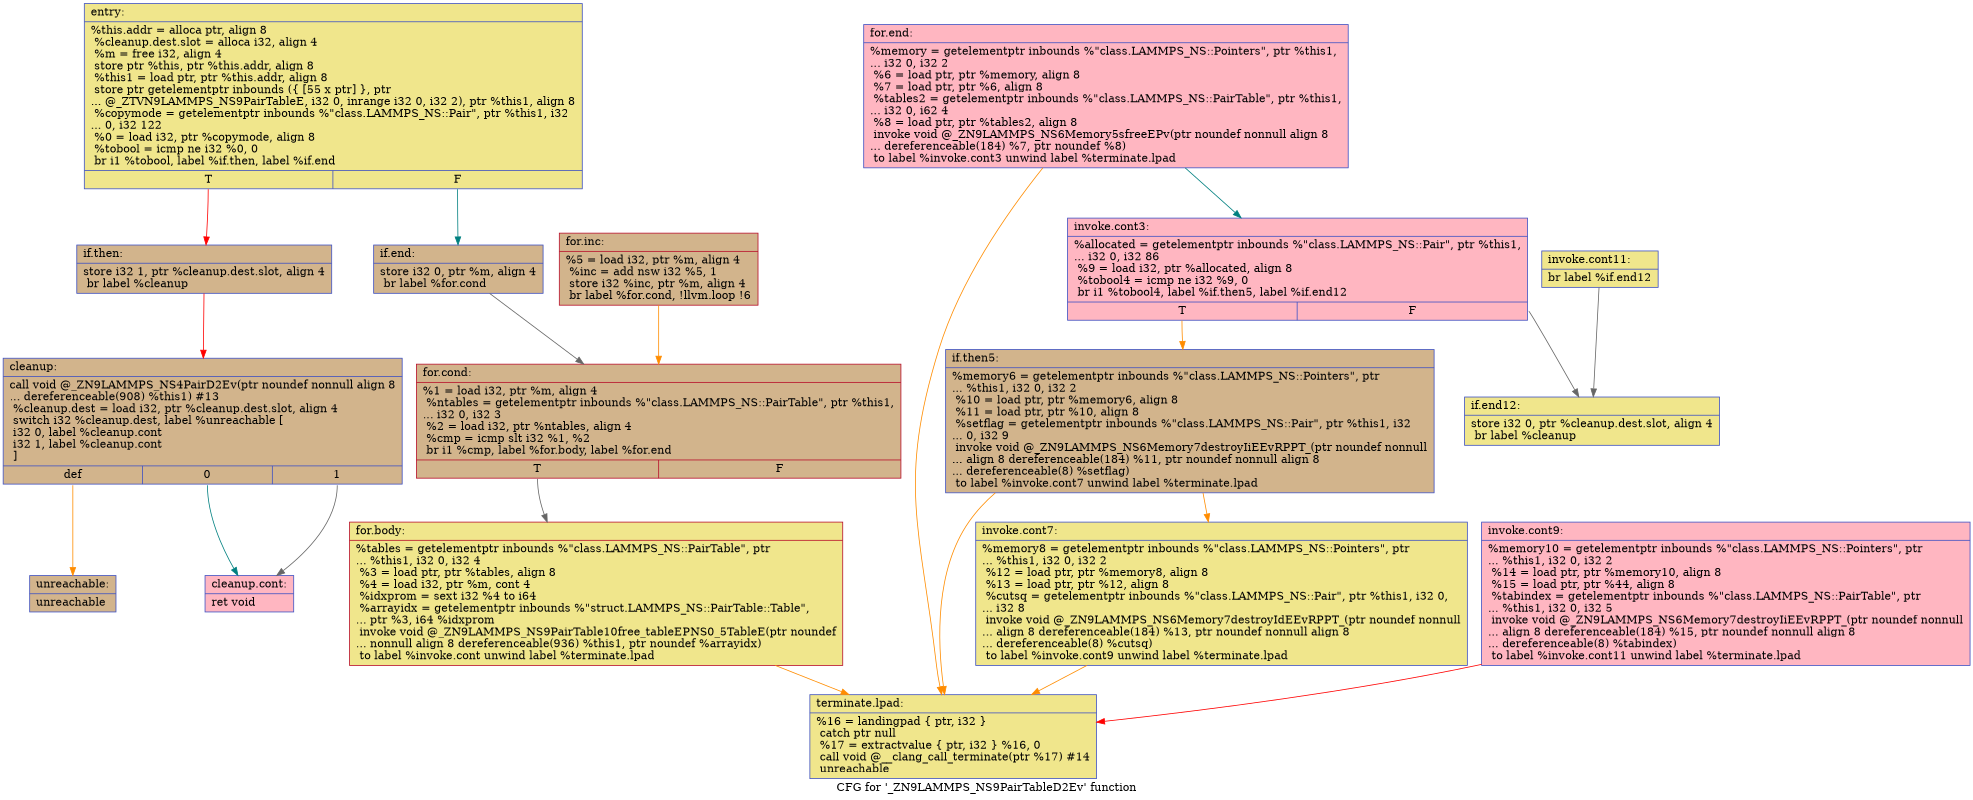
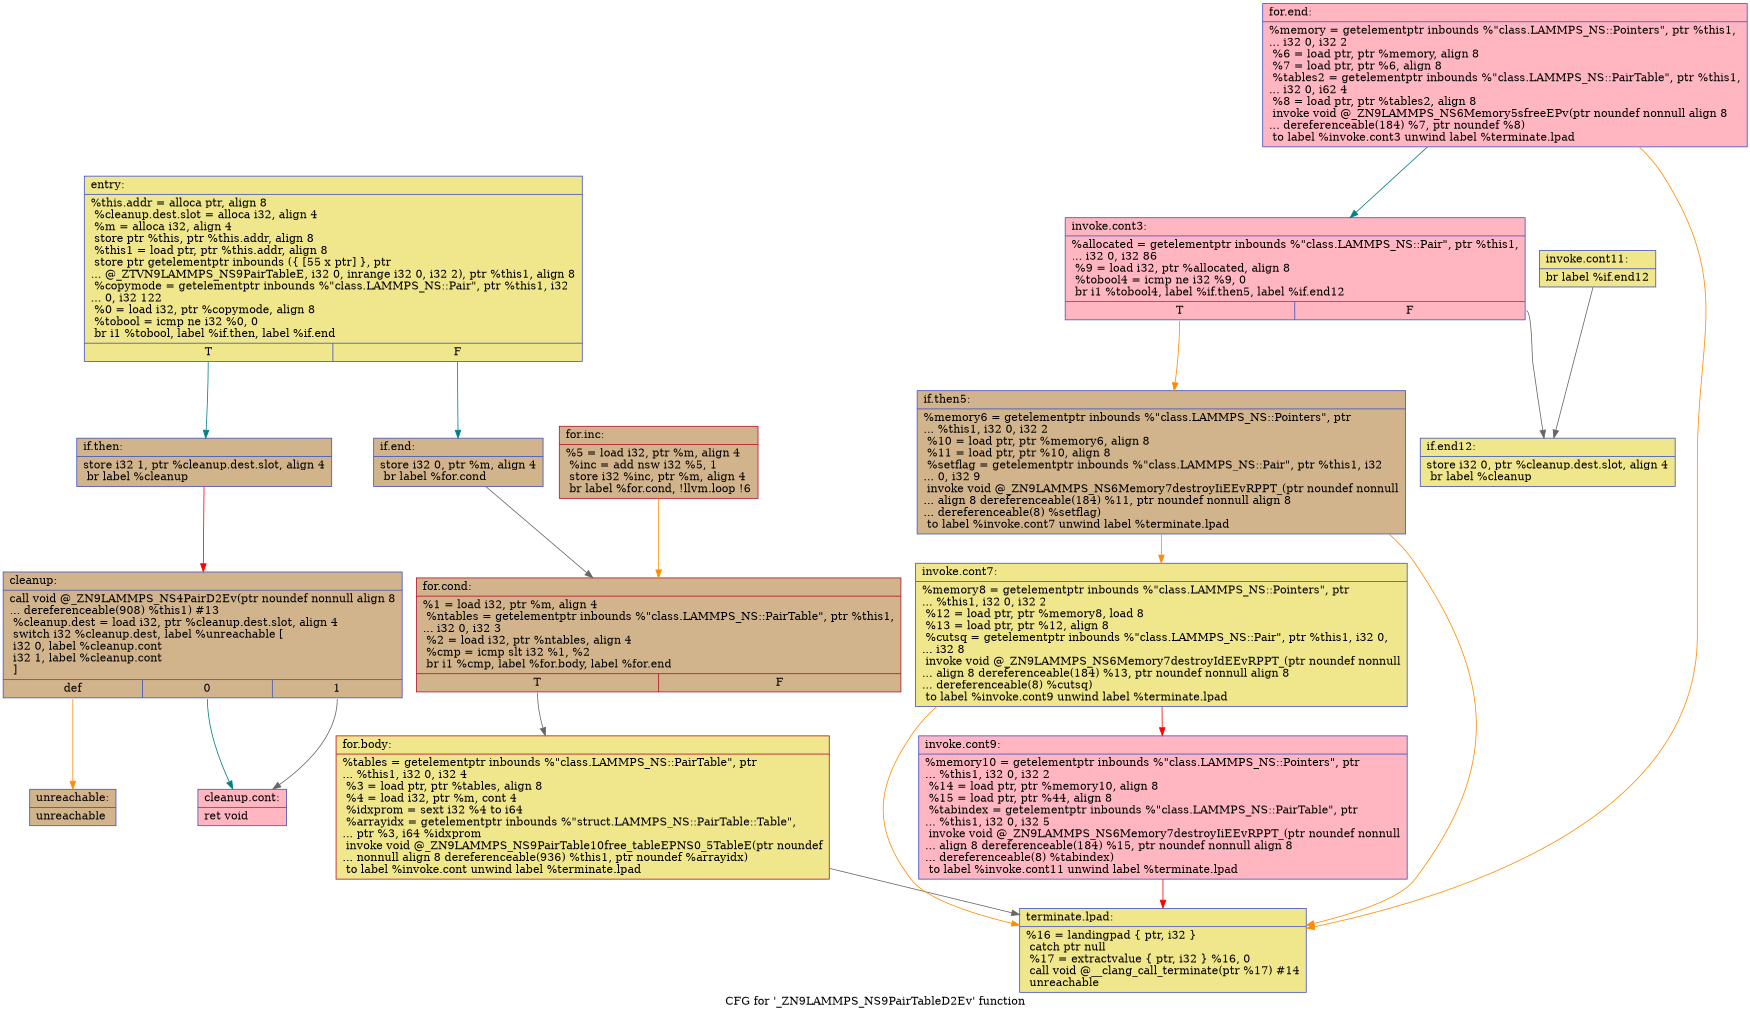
node "entry:": text "%m = free i32, align 4" -> "%m = alloca i32, align 4"
edge "entry:" -> "if.then:": color red -> teal
node "invoke.cont7:": text "%12 = load ptr, ptr %memory8, align 8" -> "%12 = load ptr, ptr %memory8, load 8"
edge "for.body:" -> "terminate.lpad:": color darkorange -> gray40
edge "invoke.cont7:" -> "invoke.cont9:": added
